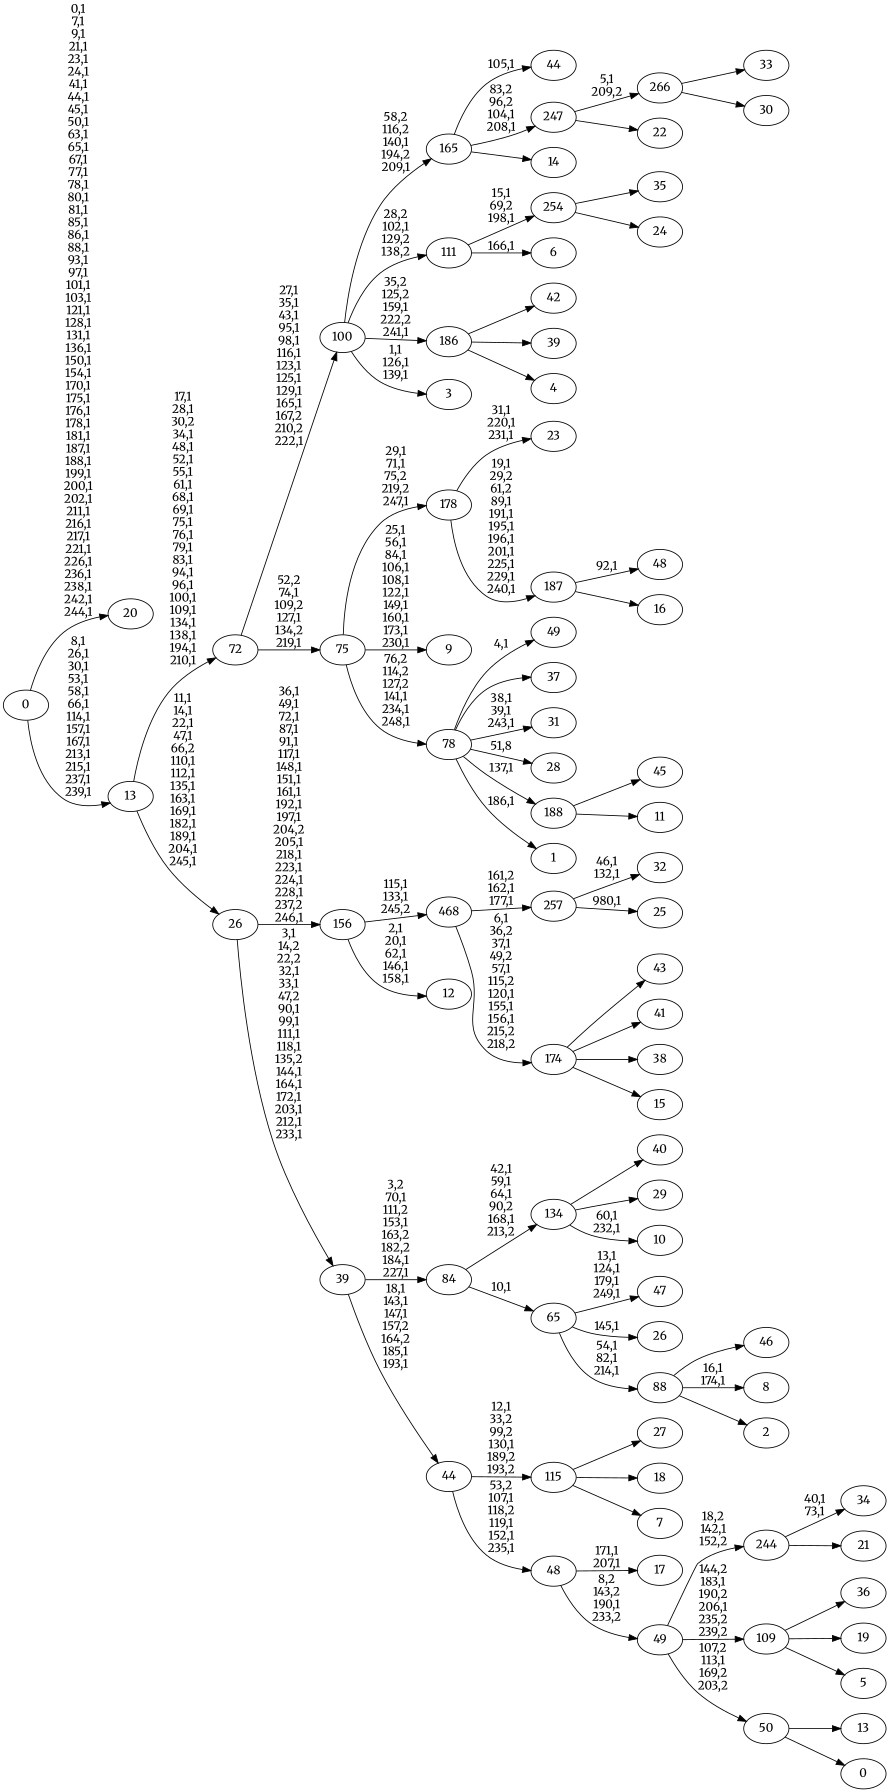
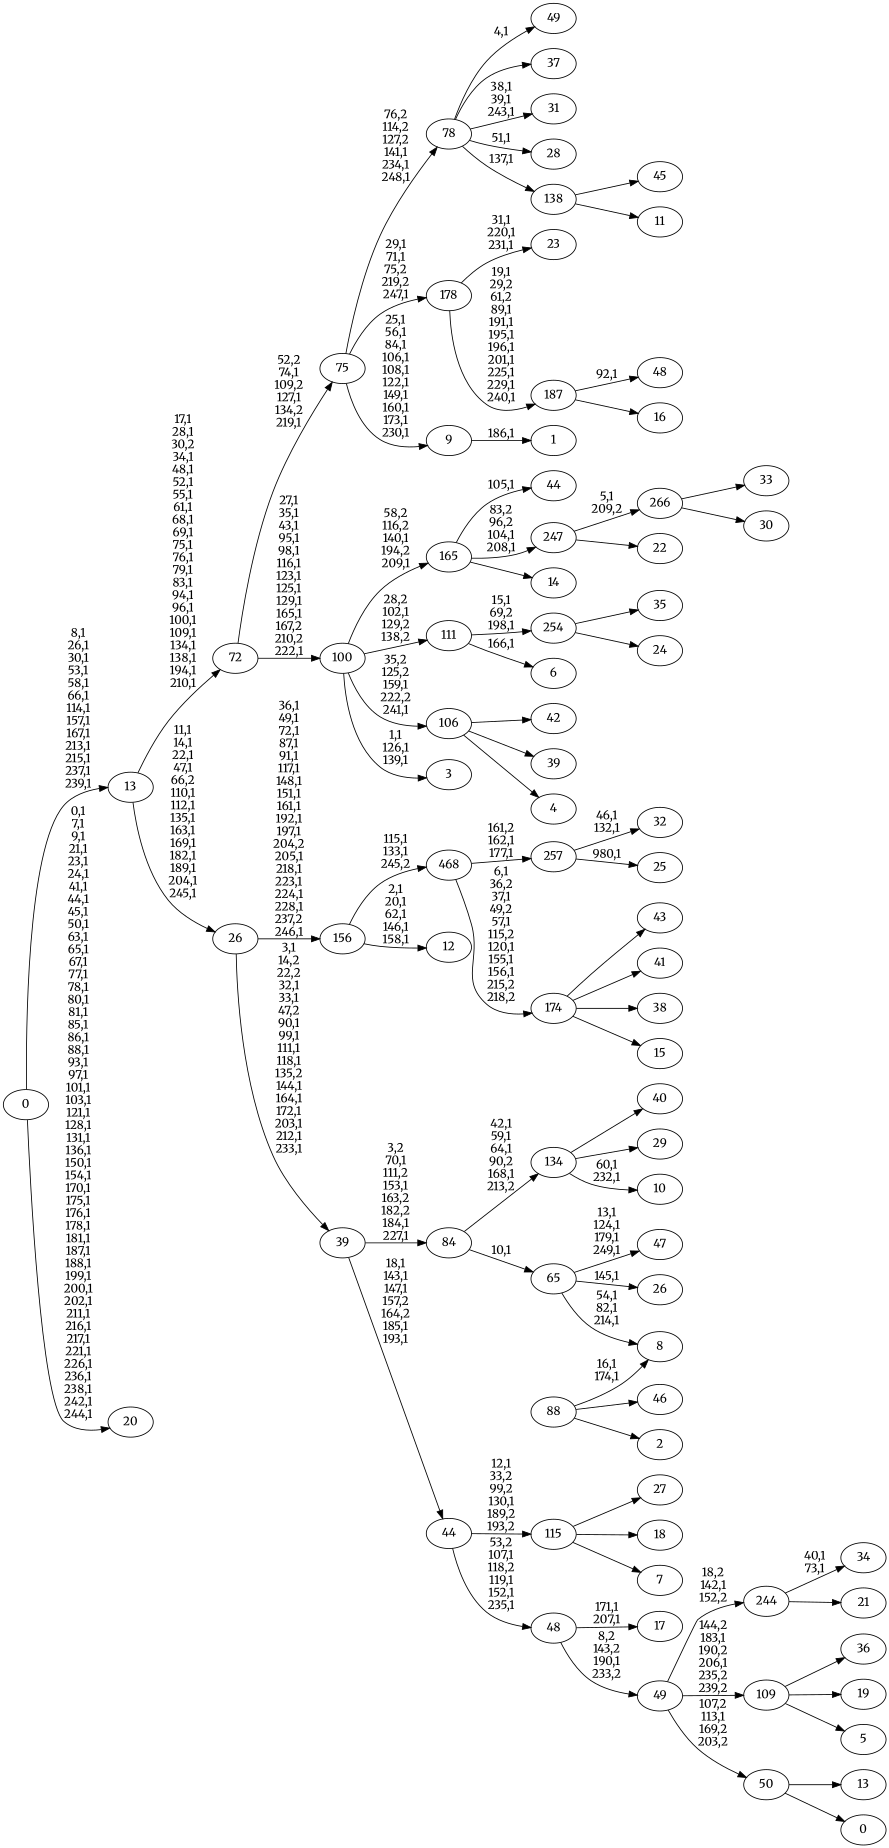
node "186": label "186" -> "106"
edge "78" -> "28": label "51,8" -> "51,1"
edge "78" -> "1": now "9" -> "1"
node "188": label "188" -> "138"
edge "65" -> "88": now "65" -> "8"
